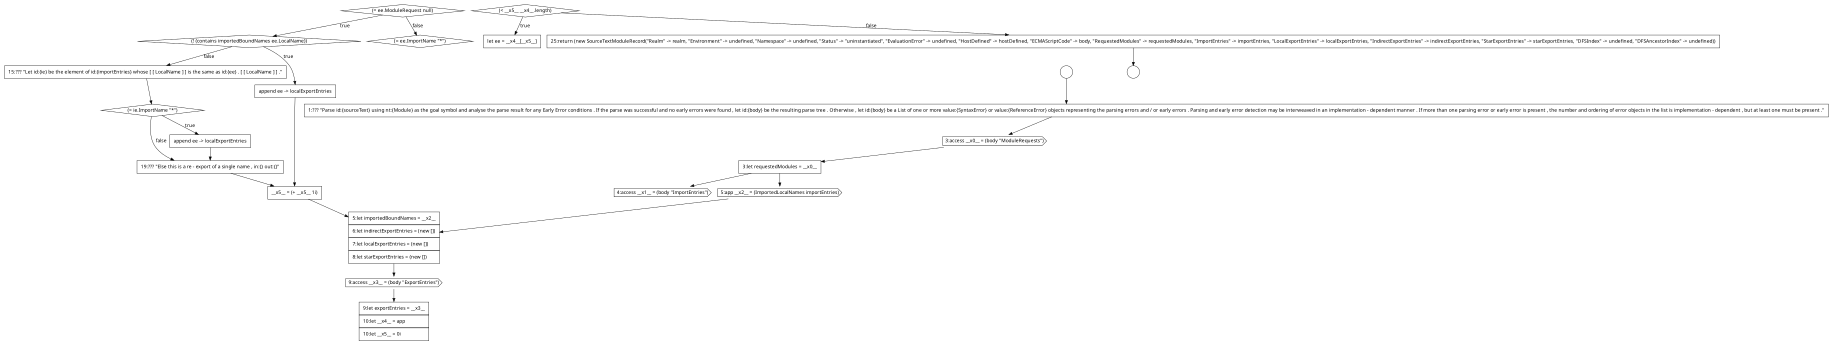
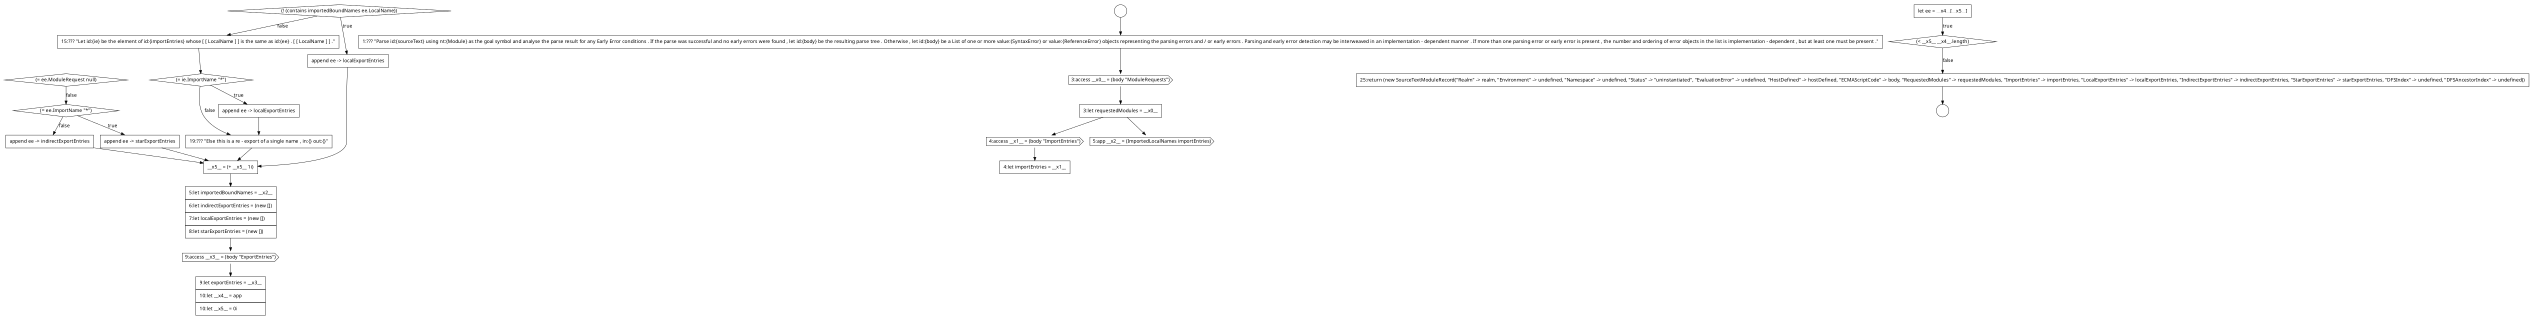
edge "(< __x5__ __x4__.length)" -> "let ee = __x4__[__x5__]": reversed
edge "(= ee.ModuleRequest null)" -> "(! (contains importedBoundNames ee.LocalName))": removed, label "true"
node "append ee -> indirectExportEntries": added
node "append ee -> starExportEntries": added
node "4:let importEntries = __x1__": added
edge "5:app __x2__ = (ImportedLocalNames importEntries)" -> "5:let importedBoundNames = __x2__": removed
